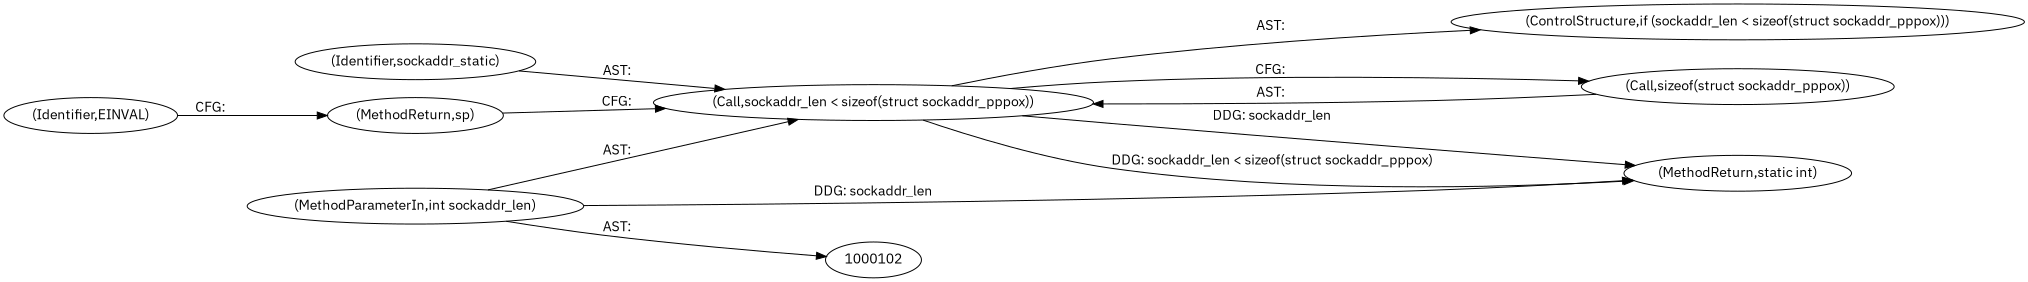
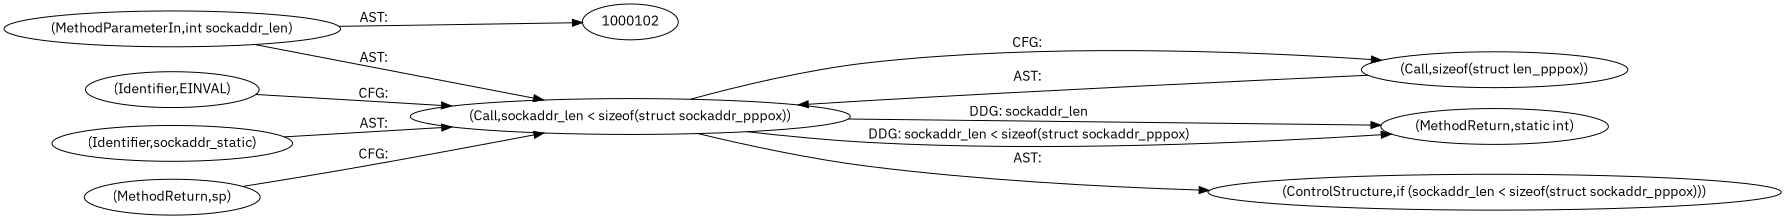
node "(Call,sizeof(struct sockaddr_pppox))": label "(Call,sizeof(struct sockaddr_pppox))" -> "(Call,sizeof(struct len_pppox))"
edge "(Identifier,EINVAL)" -> "(MethodReturn,sp)": now "(Identifier,EINVAL)" -> "(Call,sockaddr_len < sizeof(struct sockaddr_pppox))"
edge "(MethodParameterIn,int sockaddr_len)" -> "(MethodReturn,static int)": removed, label "DDG: sockaddr_len"
